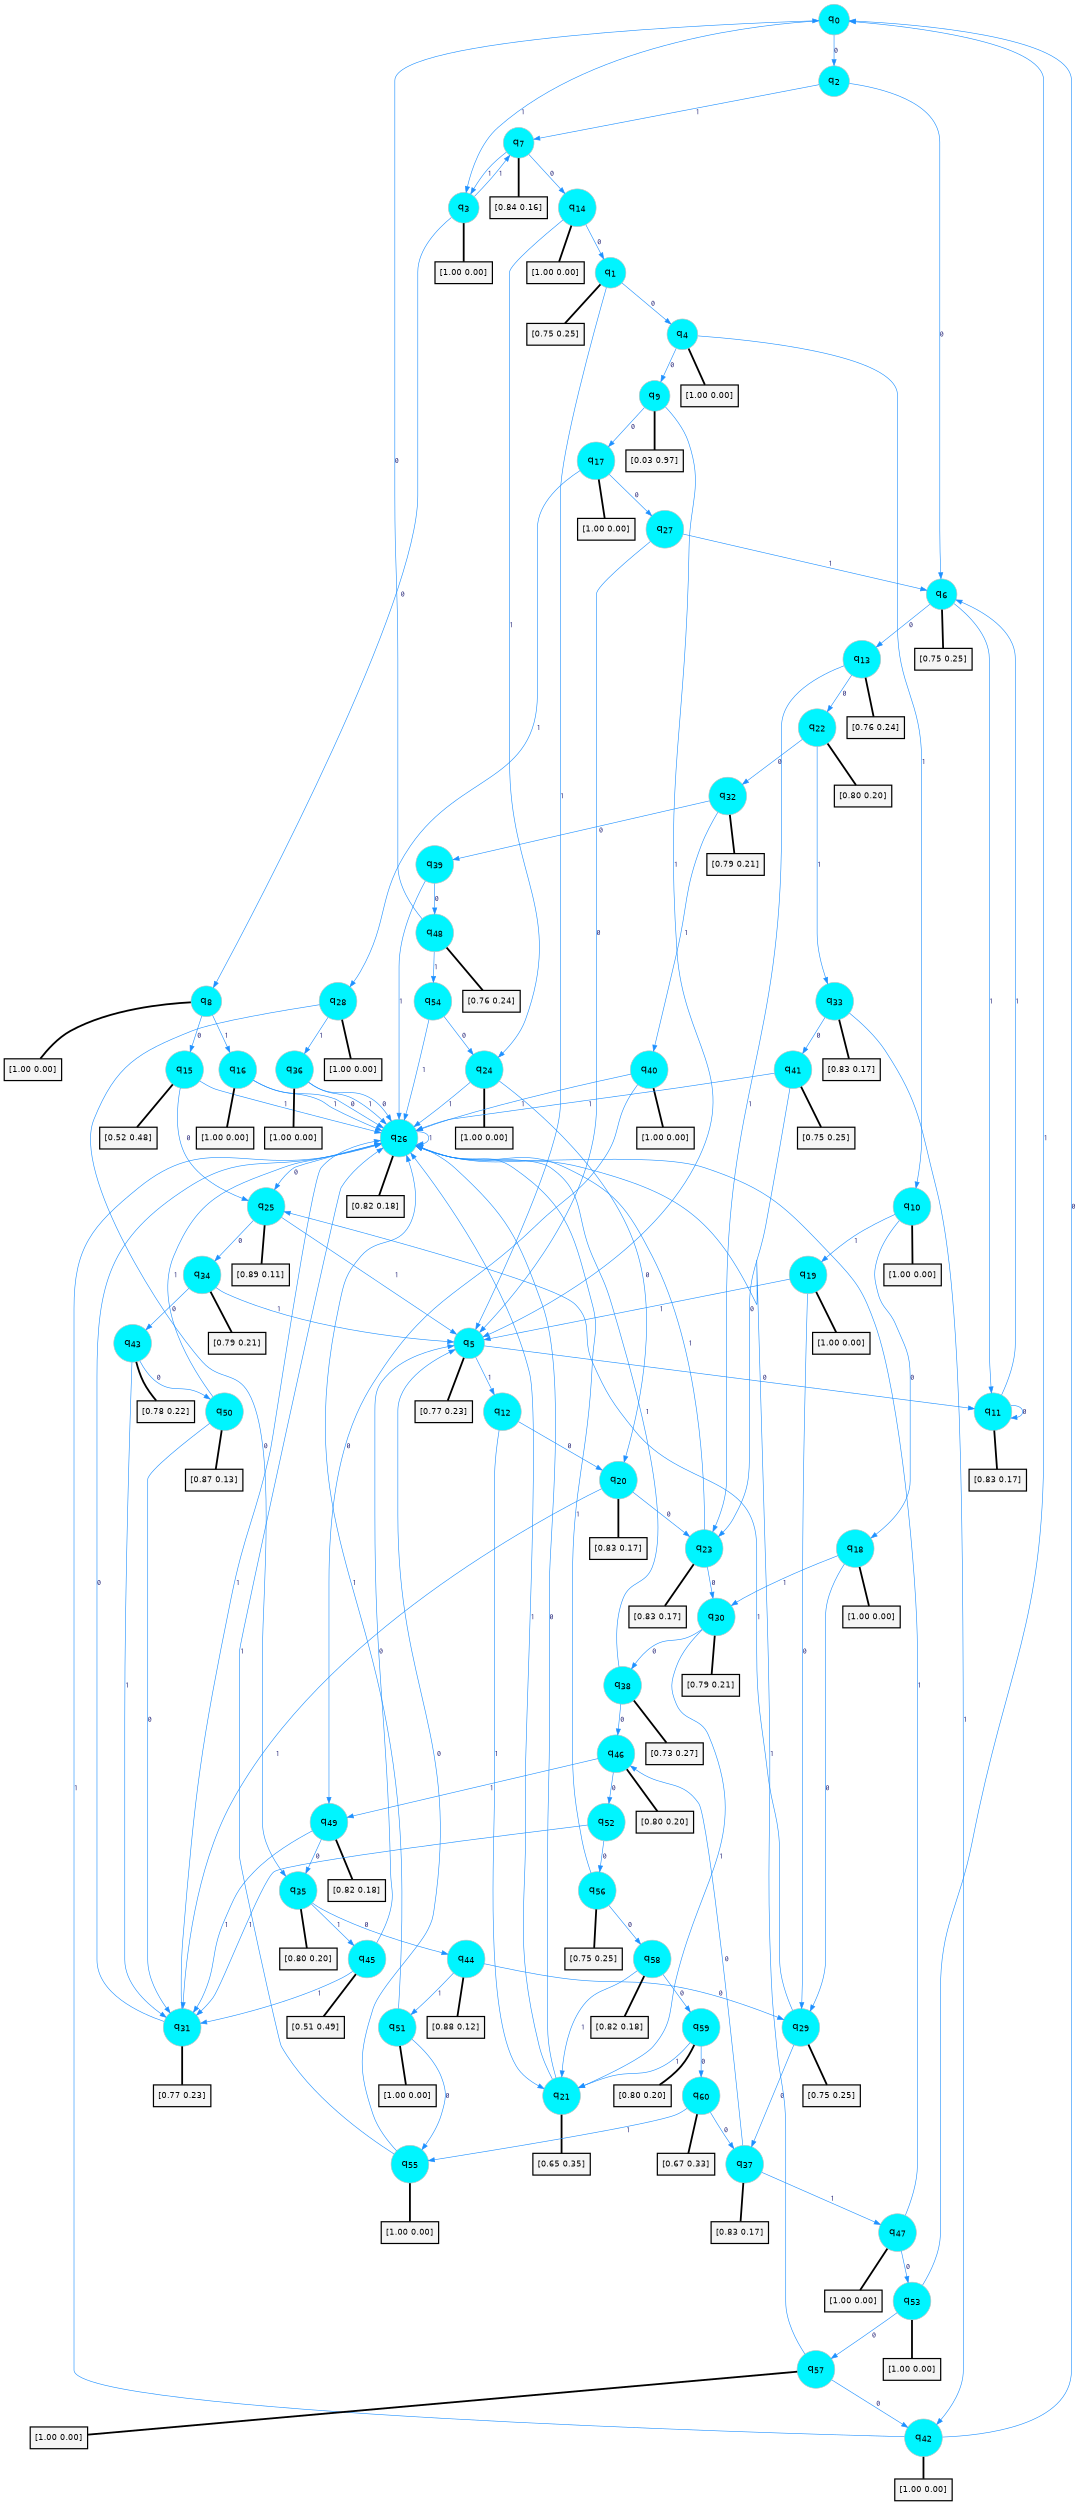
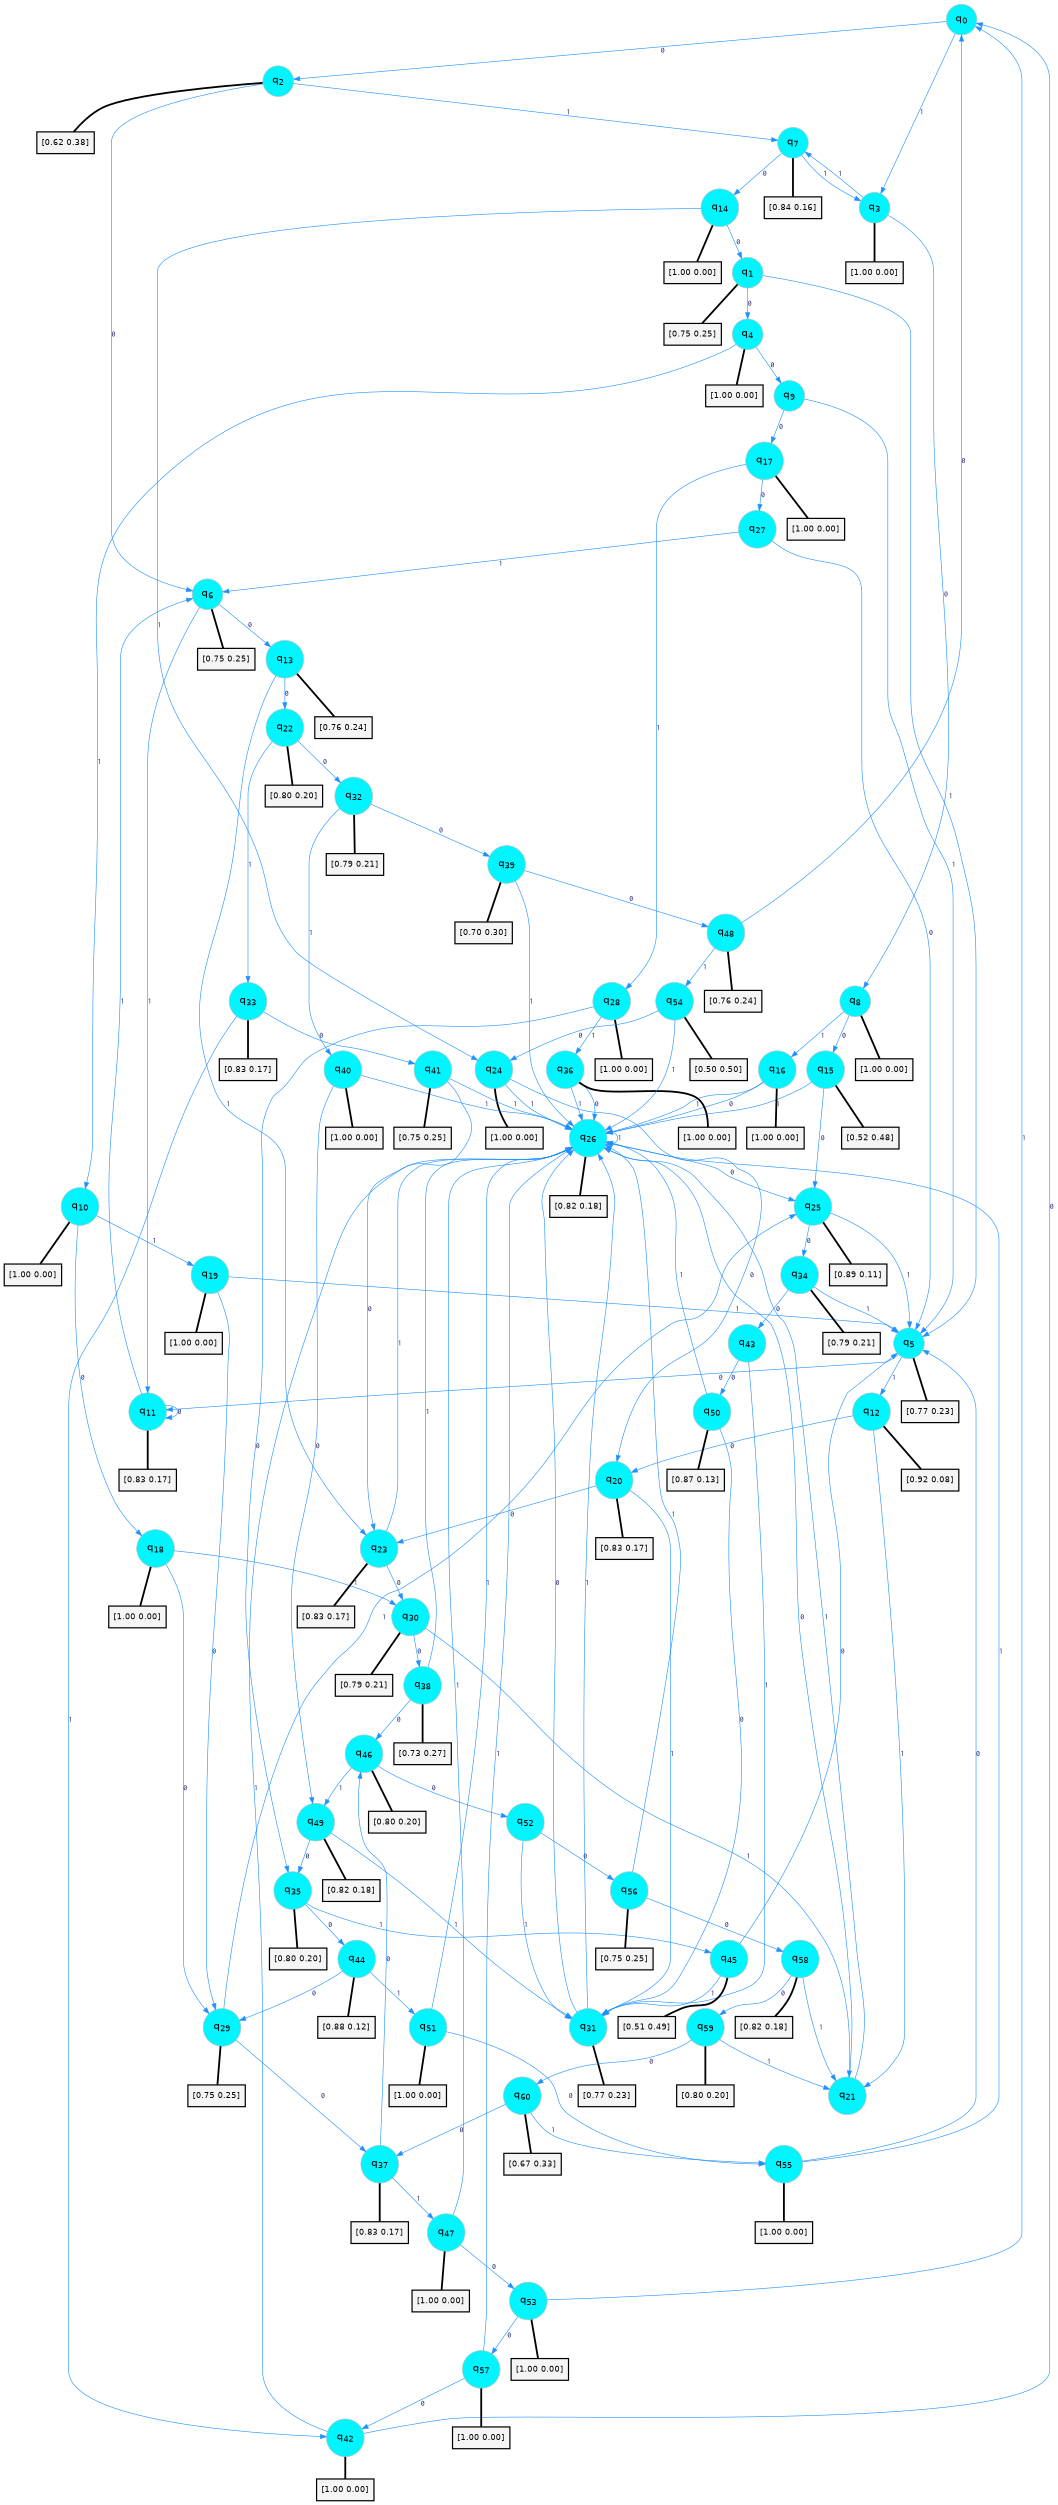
node "[0.62 0.38]": added
node "[0.03 0.97]": removed
node "[0.70 0.30]": added
node "[0.50 0.50]": added
node "[0.78 0.22]": removed
node "[0.92 0.08]": added
node "[0.65 0.35]": removed
